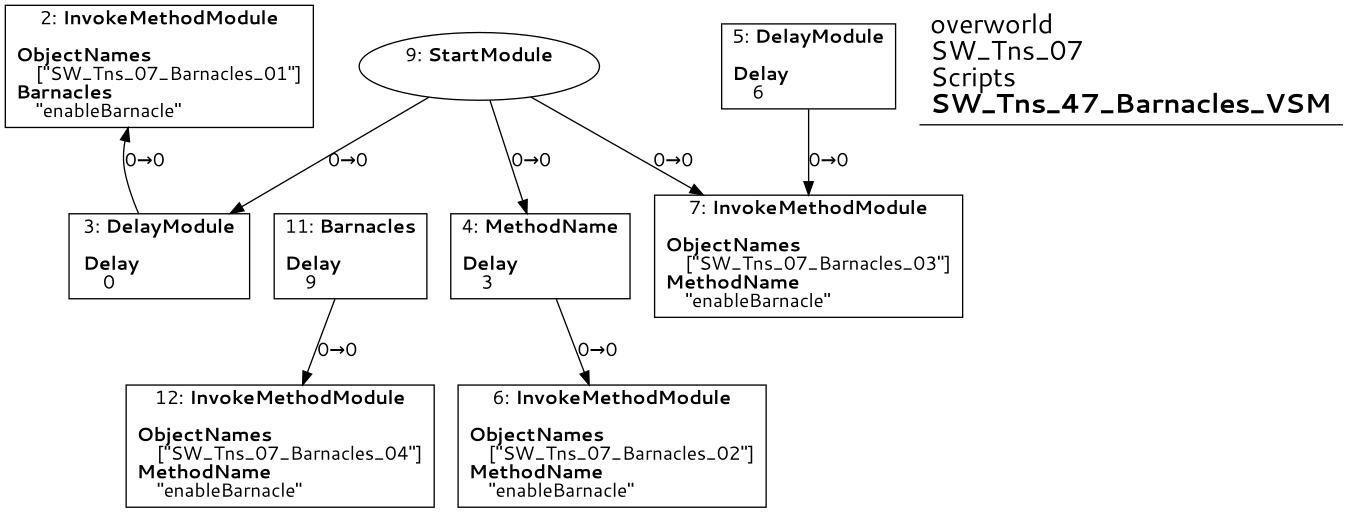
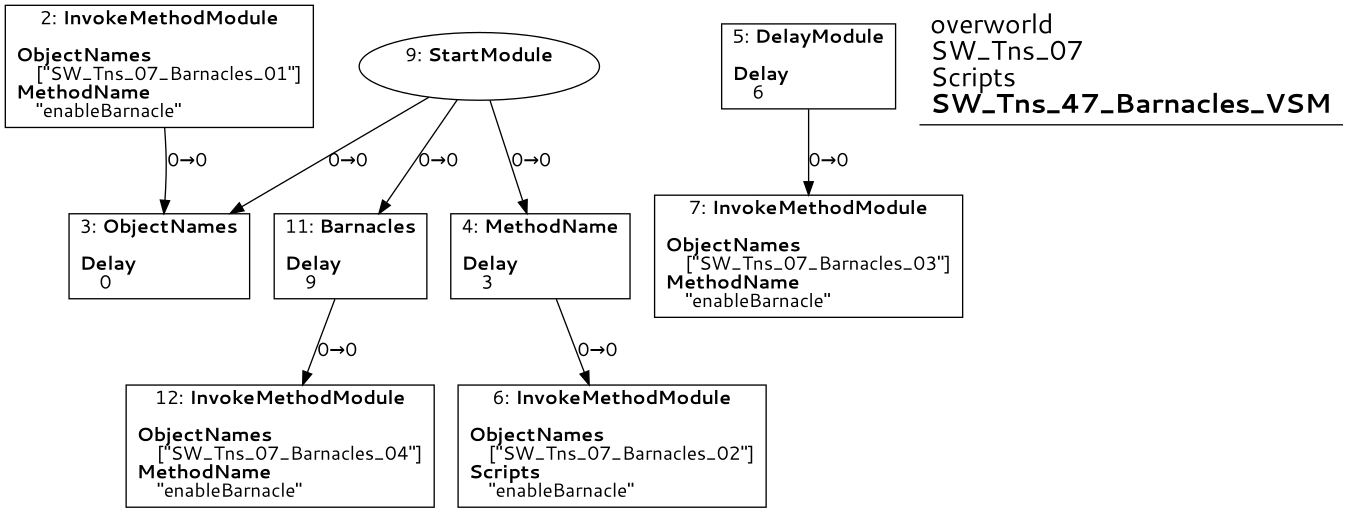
node "2:": text "Barnacles" -> "MethodName"
edge "9:" -> "7:": now "9:" -> "11:"
edge "3:" -> "2:": reversed
node "3:": text "DelayModule" -> "ObjectNames"
node "6:": text "MethodName" -> "Scripts"
